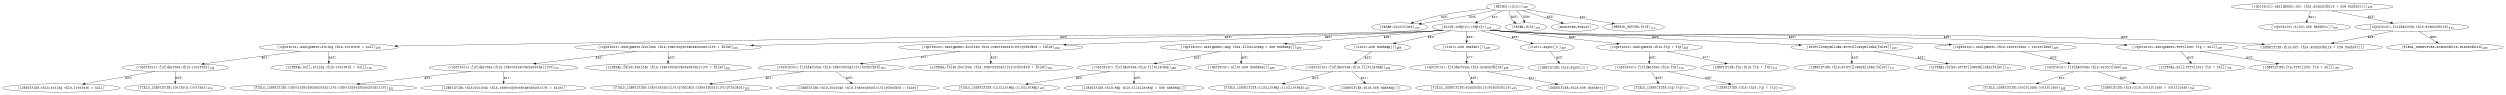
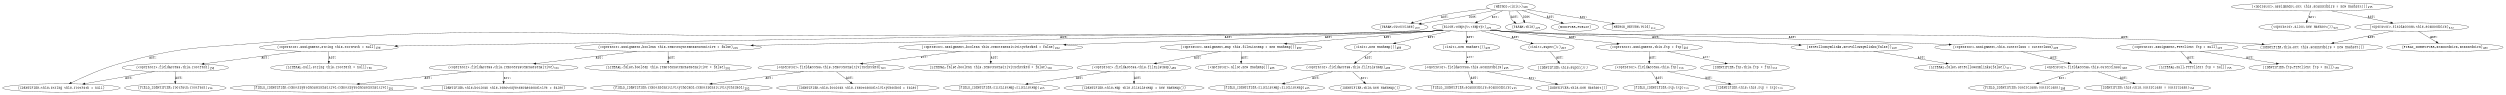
edge "(BLOCK,<empty>,<empty>)" -> "(<operator>.assignment,FTPClient ftp = null)": now "(BLOCK,<empty>,<empty>)" -> "(IDENTIFIER,this,String this.rootPath = null)"
node "(IDENTIFIER,this,setFollowSymlinks(false))": removed
